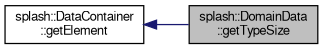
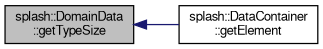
edge "splash::DomainData ::getTypeSize" -> "splash::DataContainer ::getElement": reversed
